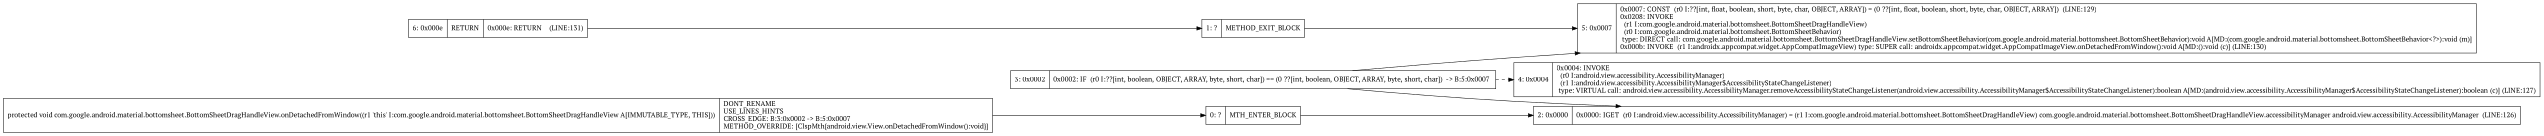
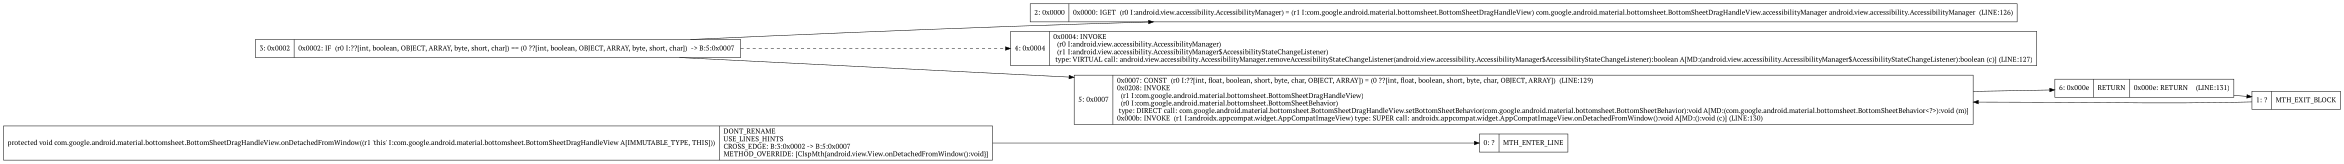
node "1: ?": text "METHOD_EXIT_BLOCK" -> "MTH_EXIT_BLOCK"
edge "5: 0x0007" -> "6: 0x000e": added
node "0: ?": text "MTH_ENTER_BLOCK" -> "MTH_ENTER_LINE"
edge "0: ?" -> "2: 0x0000": removed
